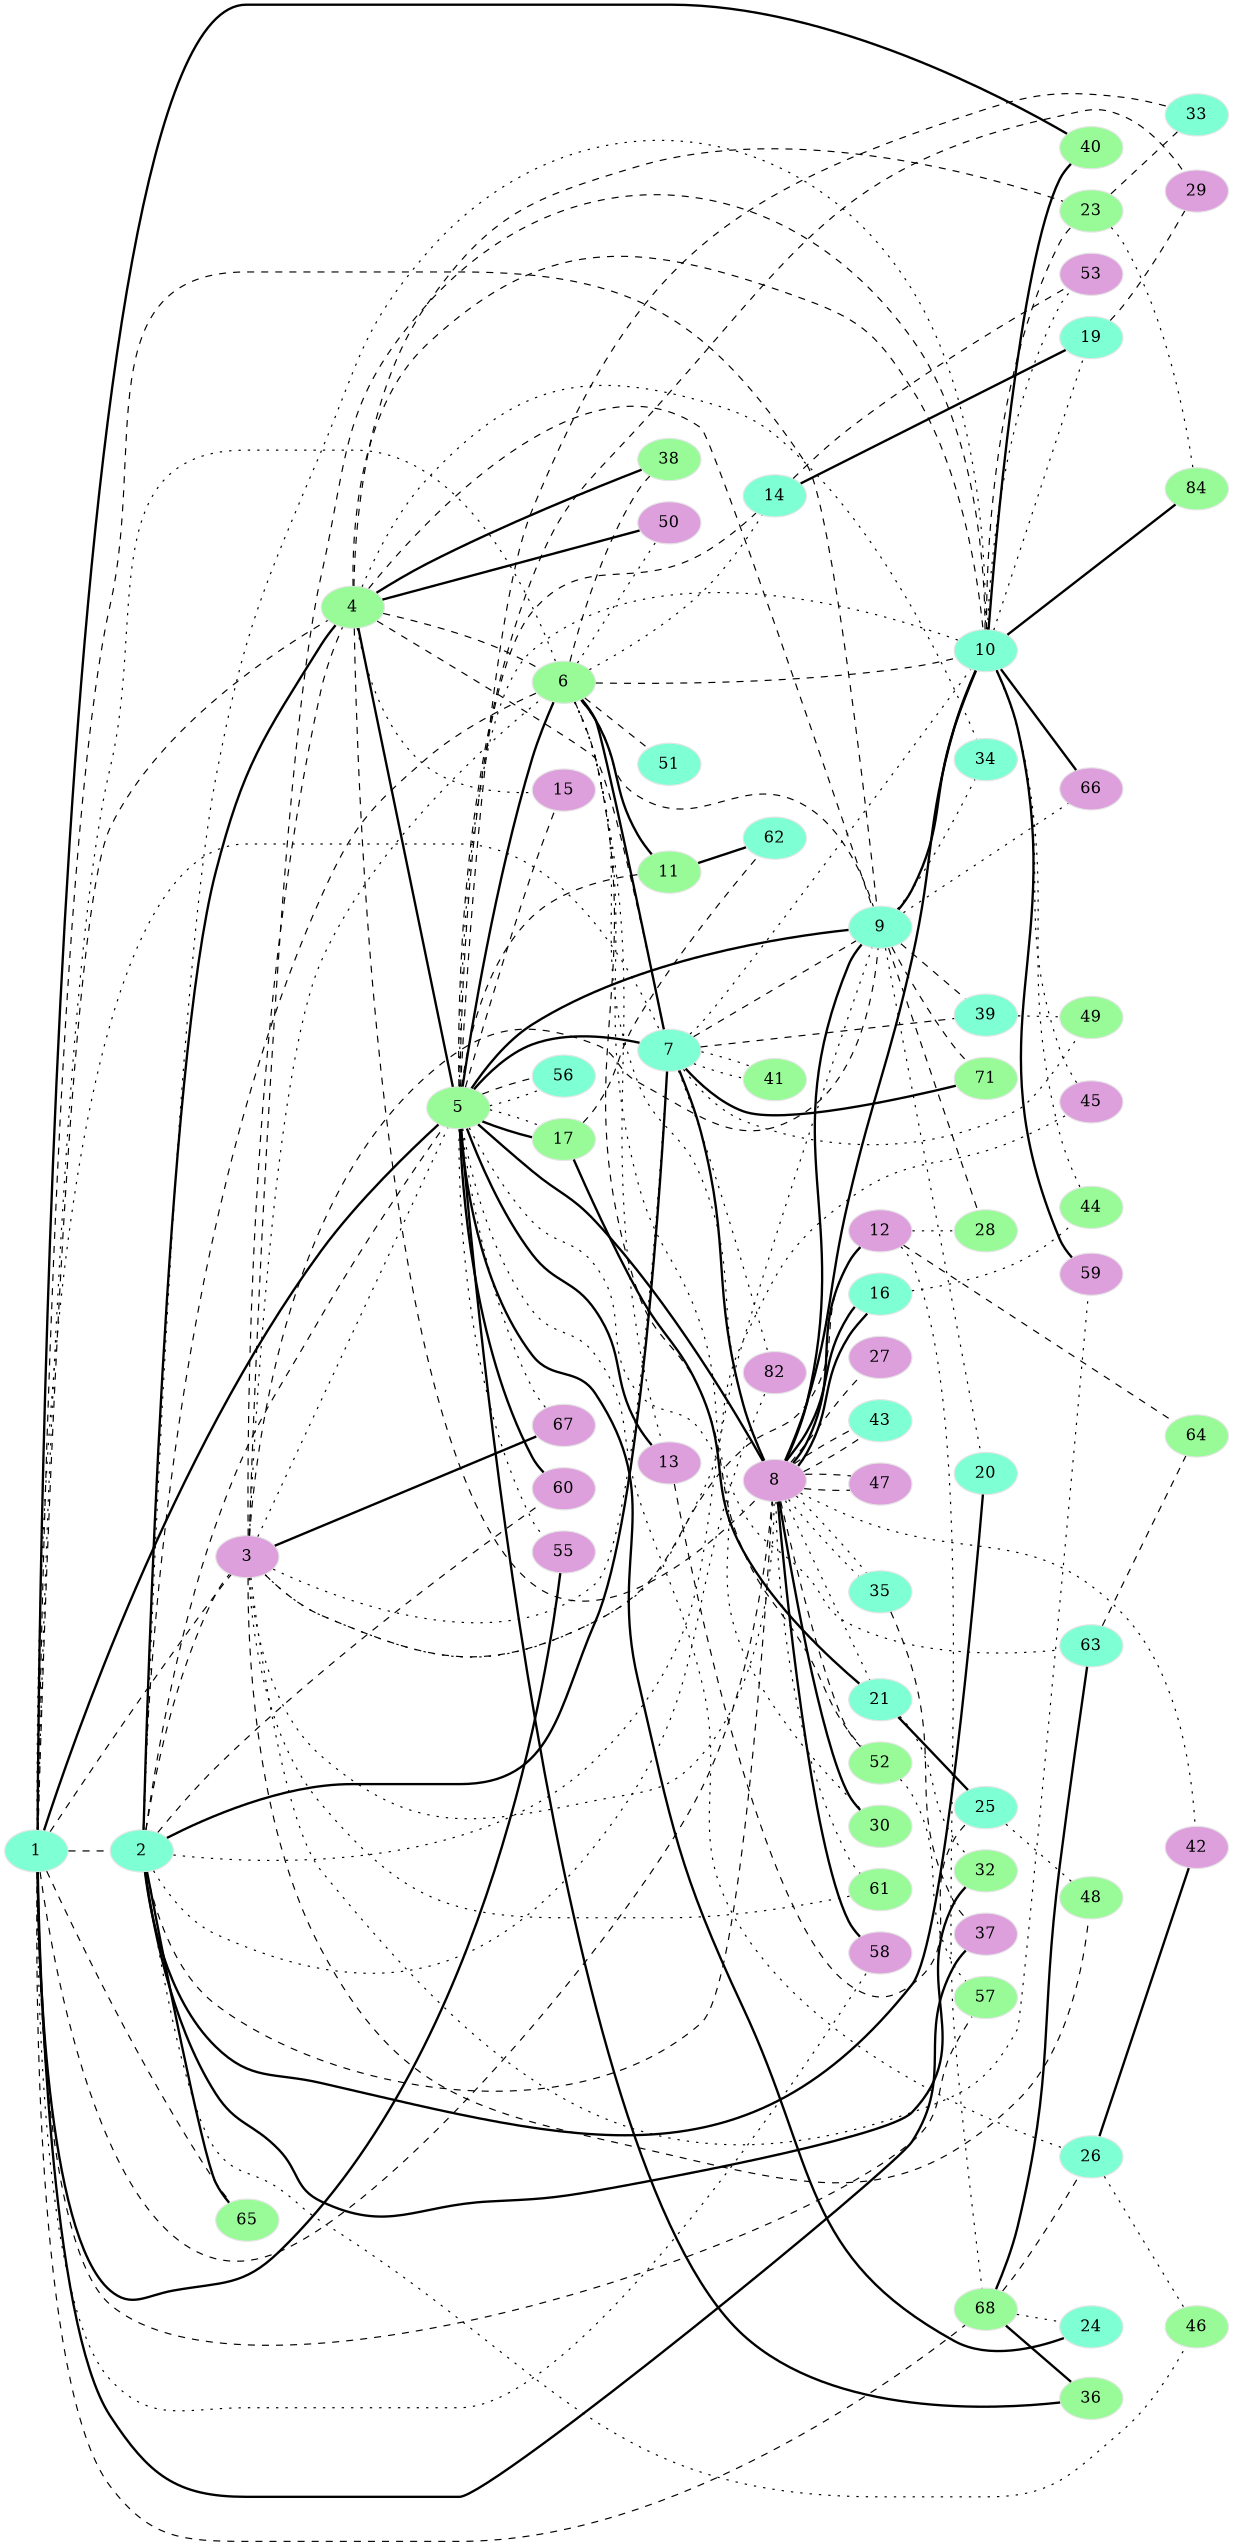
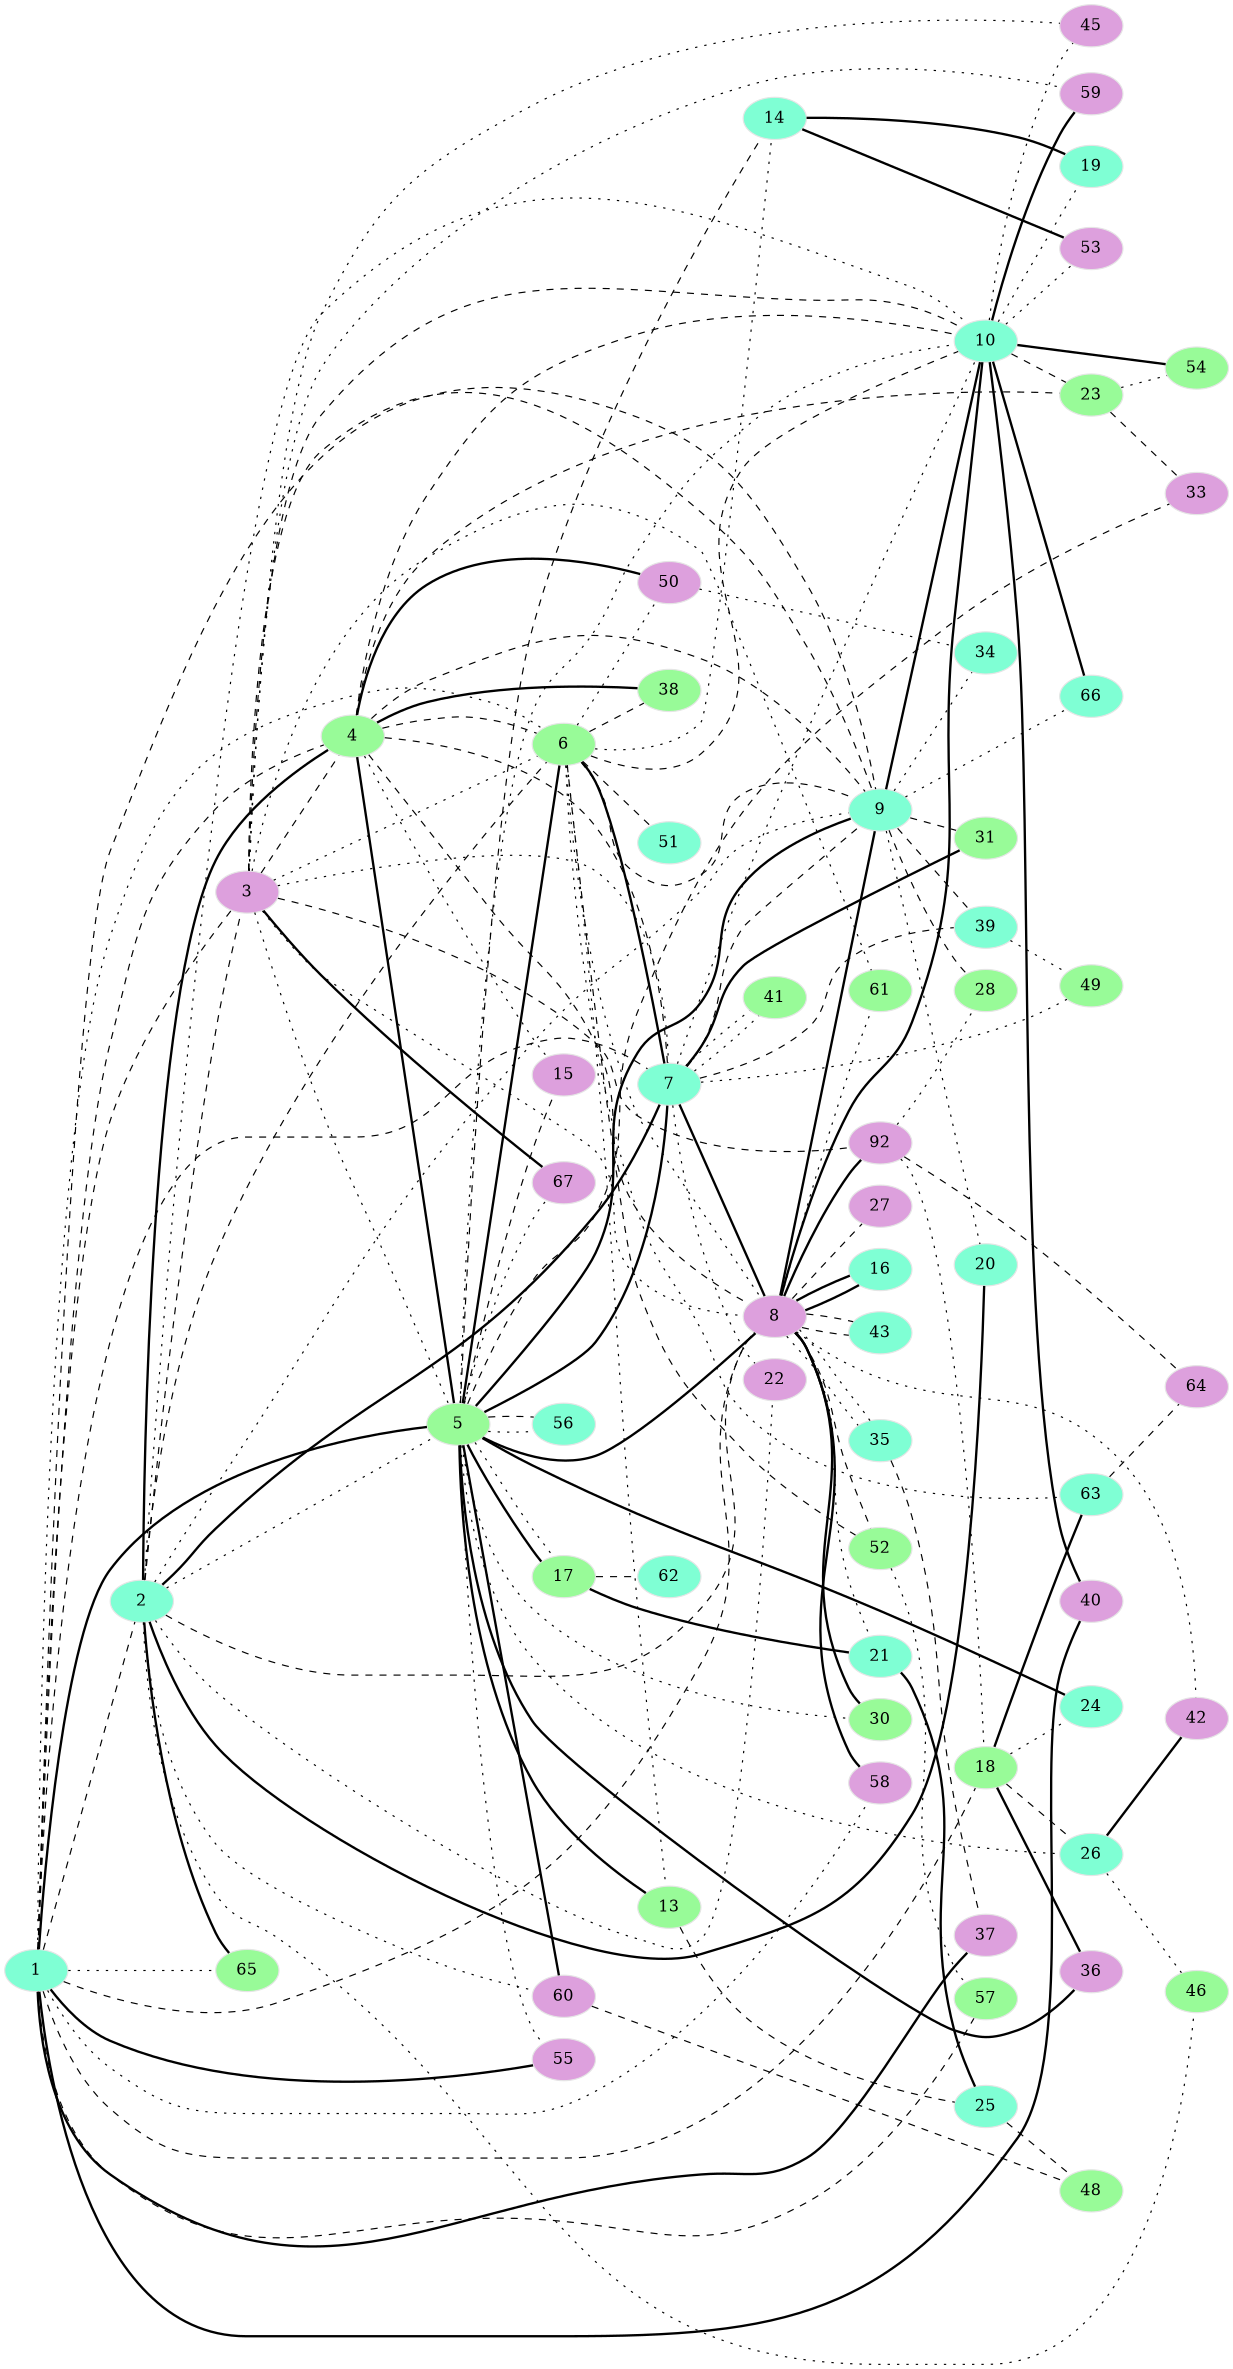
node "33": fillcolor aquamarine -> plum
node "40": fillcolor palegreen -> plum
node "29": removed
edge "53" -- "14": style dashed -> bold
edge "4" -- "34": now "50" -- "34"
node "84": label "84" -> "54"
node "66": fillcolor plum -> aquamarine
node "11": removed
edge "7" -- "1": style dotted -> dashed
node "71": label "71" -> "31"
node "44": removed
node "12": label "12" -> "92"
node "82": label "82" -> "22"
node "64": fillcolor palegreen -> plum
node "13": fillcolor plum -> palegreen
edge "5" -- "2": style dashed -> dotted
node "47": removed
edge "60" -- "2": style dashed -> dotted
edge "25" -- "48": style dotted -> dashed
node "32": removed
edge "1" -- "65": style dashed -> dotted
edge "3" -- "48": now "60" -- "48"
node "68": label "68" -> "18"
node "36": fillcolor palegreen -> plum
